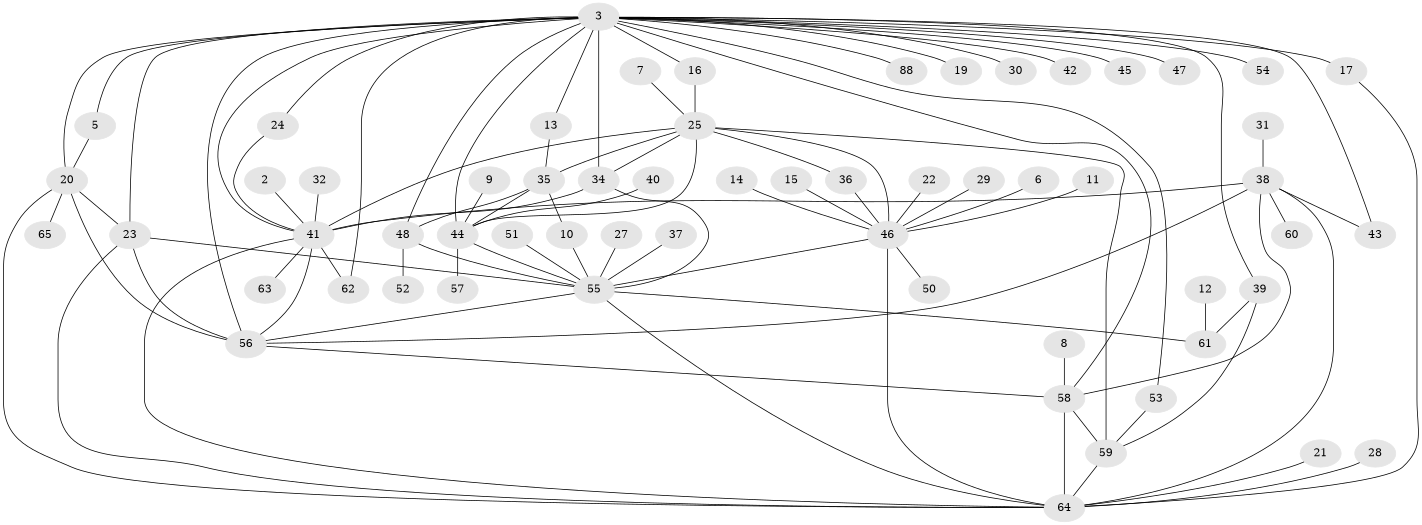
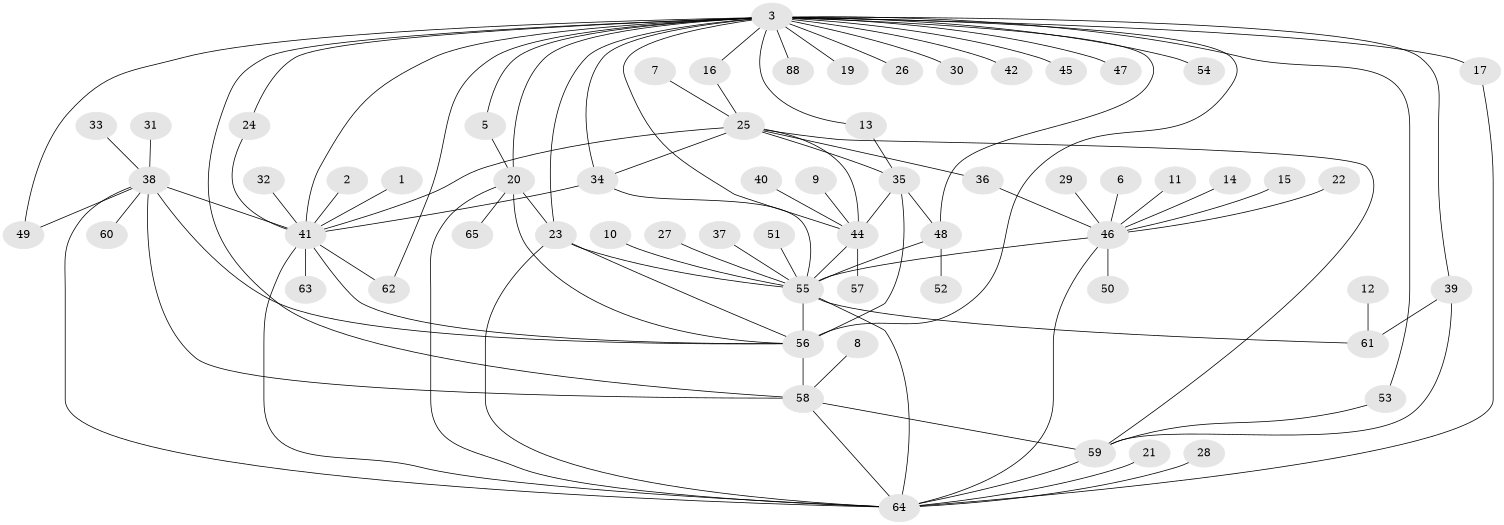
node "26": added
node "33": added
edge "25" -- "46": removed
node "1": added
edge "35" -- "10": now "35" -- "56"
node "43": label "43" -> "49"
